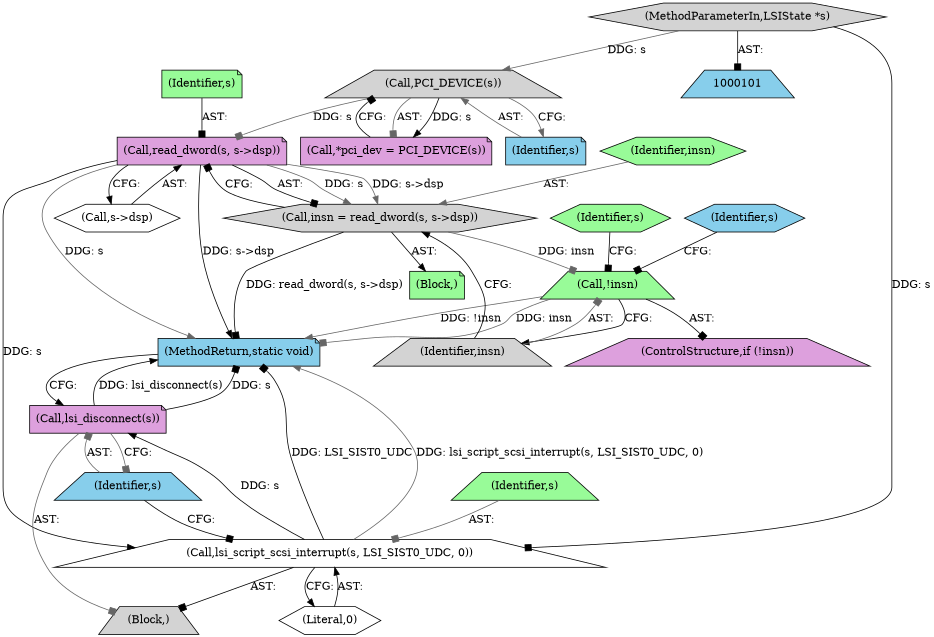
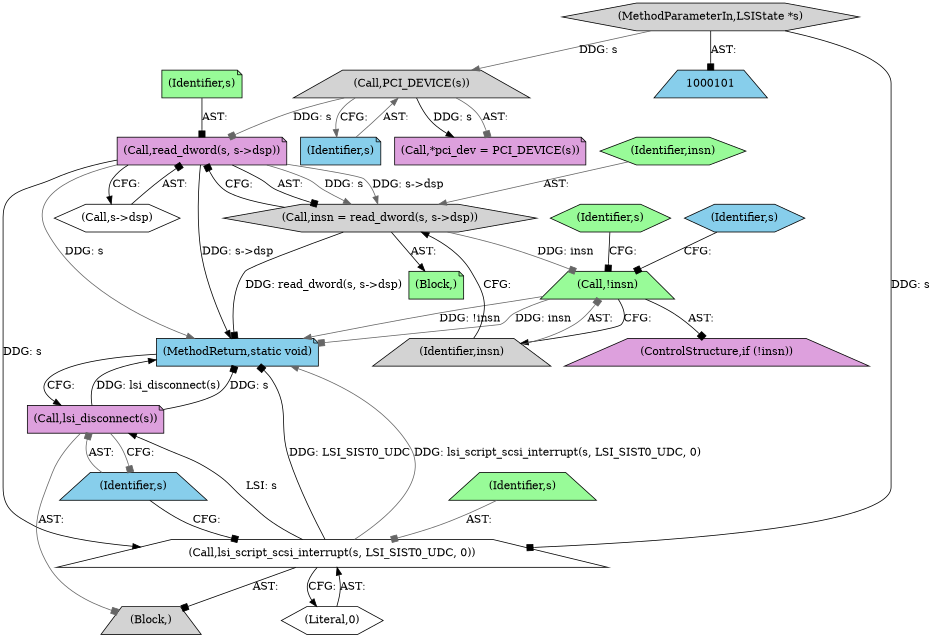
edge "(Call,*pci_dev = PCI_DEVICE(s))" -> "(Call,PCI_DEVICE(s))": removed, label "CFG:"
edge "(Call,s->dsp)" -> "(Call,read_dword(s, s->dsp))": arrowhead normal -> box
edge "(Call,lsi_script_scsi_interrupt(s, LSI_SIST0_UDC, 0))" -> "(Call,lsi_disconnect(s))": label "DDG: s" -> "LSI: s"
